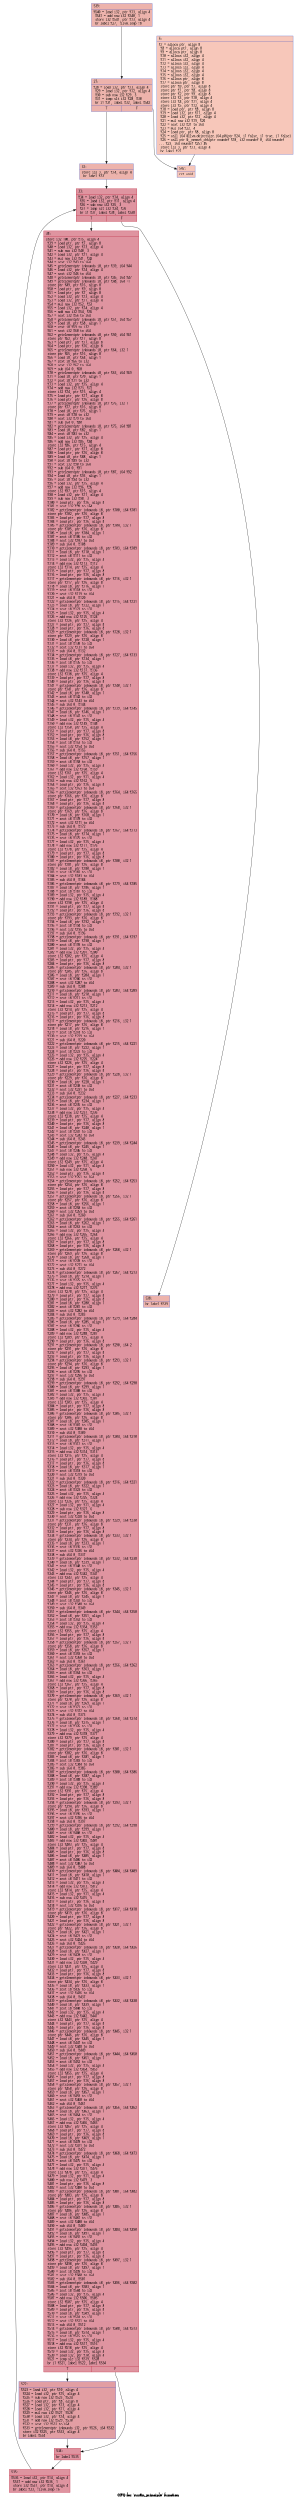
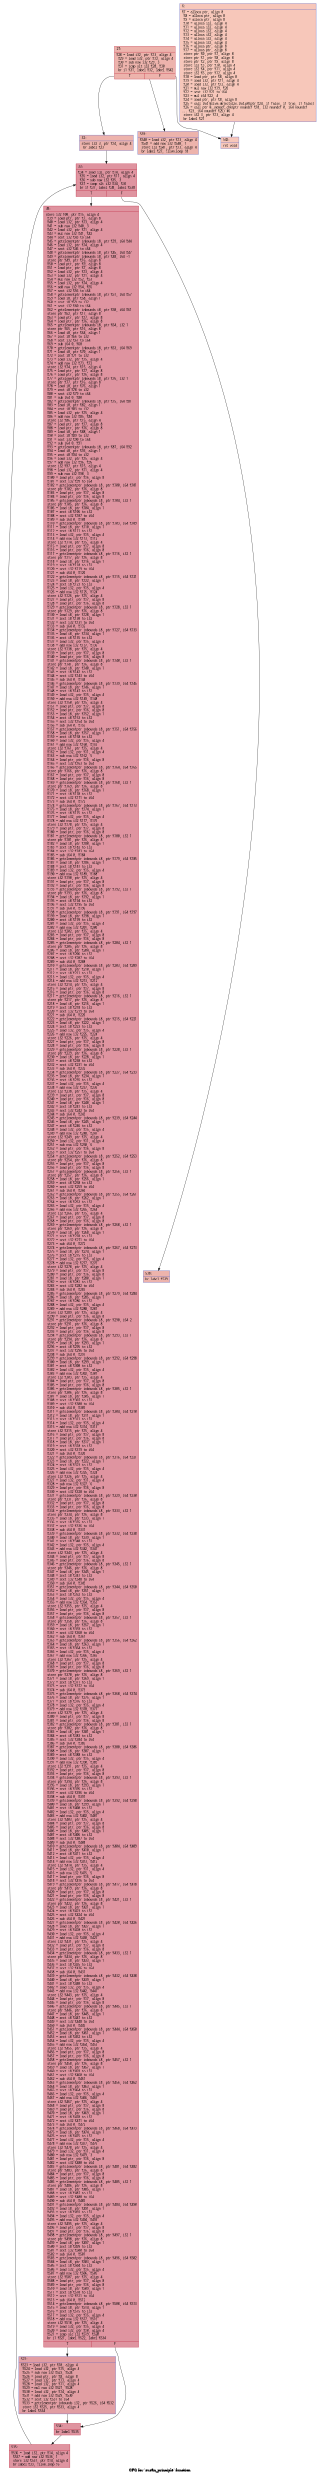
edge "539:" -> "27:": reversed
node "27:": color #3d50c3ff -> #b70d28ff
